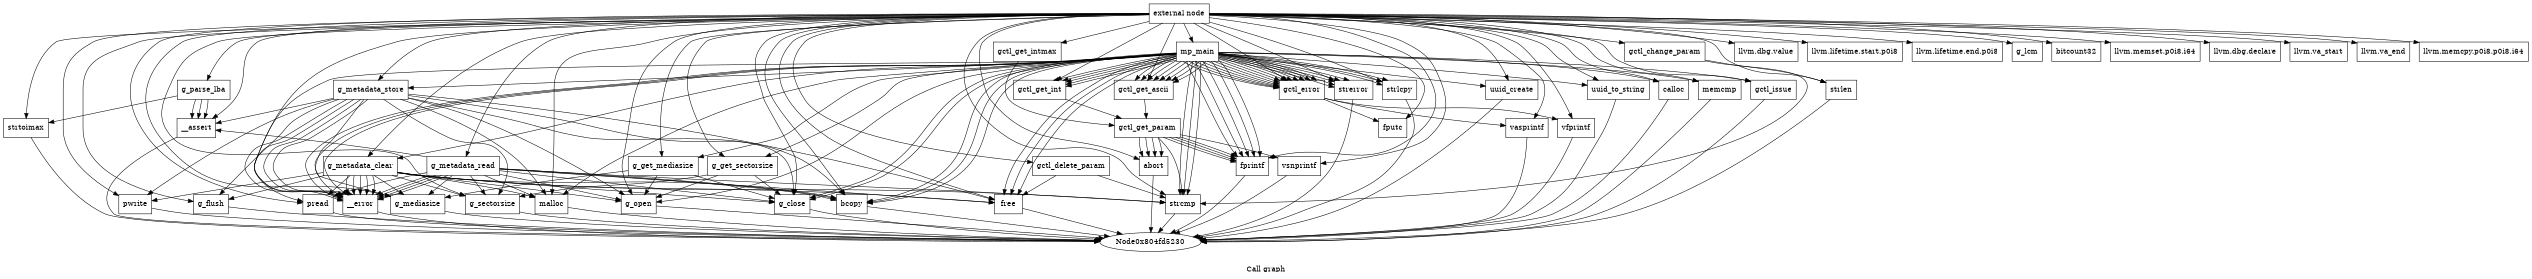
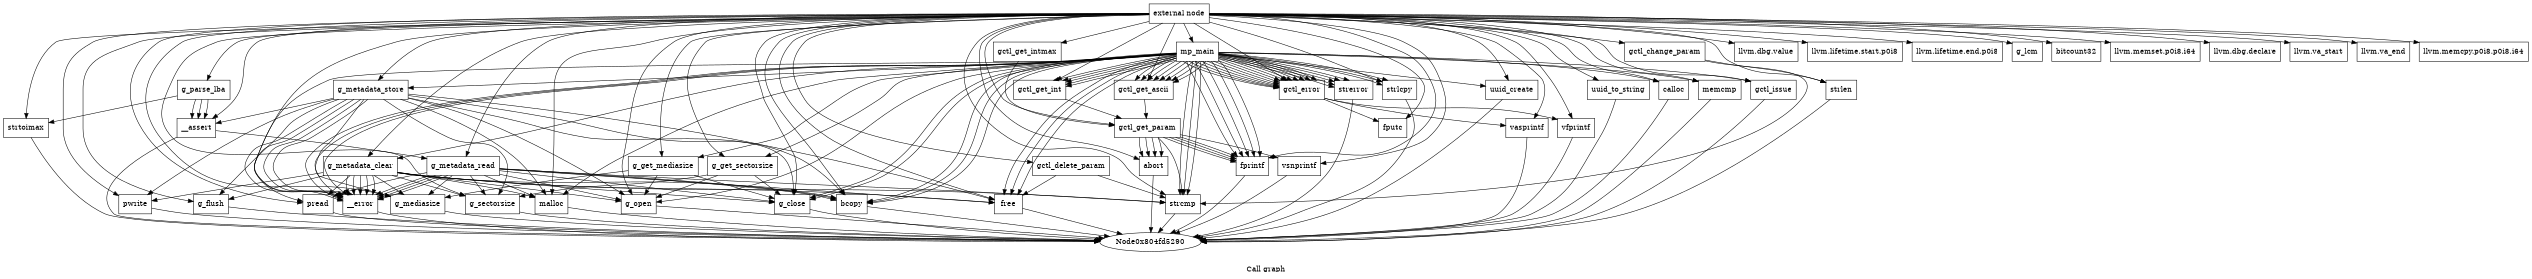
edge "external node" -> "strerror": now "external node" -> "gctl_get_param"
edge "mp_main" -> "uuid_to_string": removed
edge "g_metadata_read" -> "__assert": reversed
node "Node0x804fd5230": label "Node0x804fd5230" -> "Node0x804fd5290"
